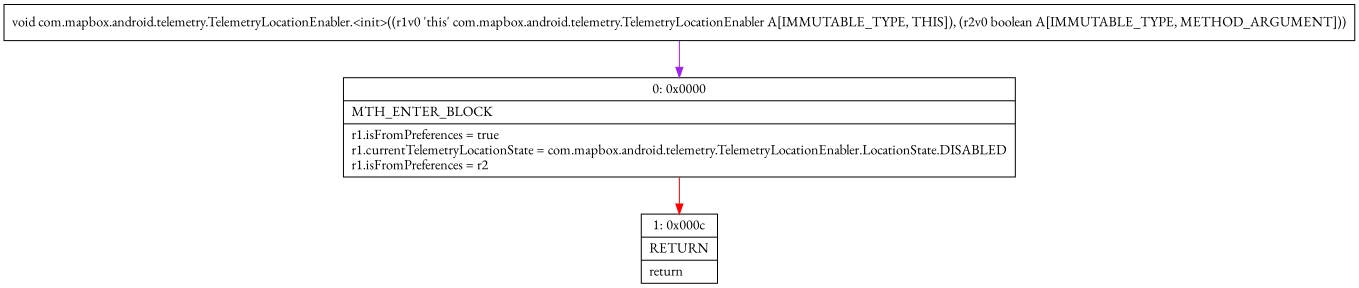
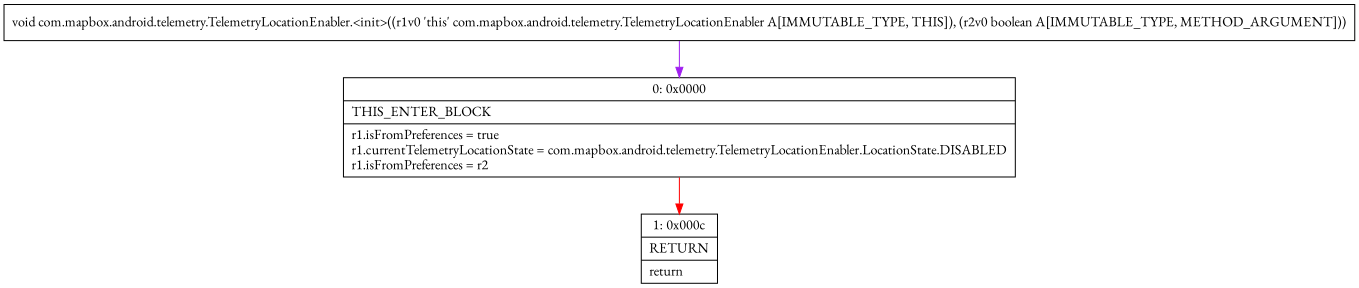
node "0: 0x0000": text "MTH_ENTER_BLOCK" -> "THIS_ENTER_BLOCK"
